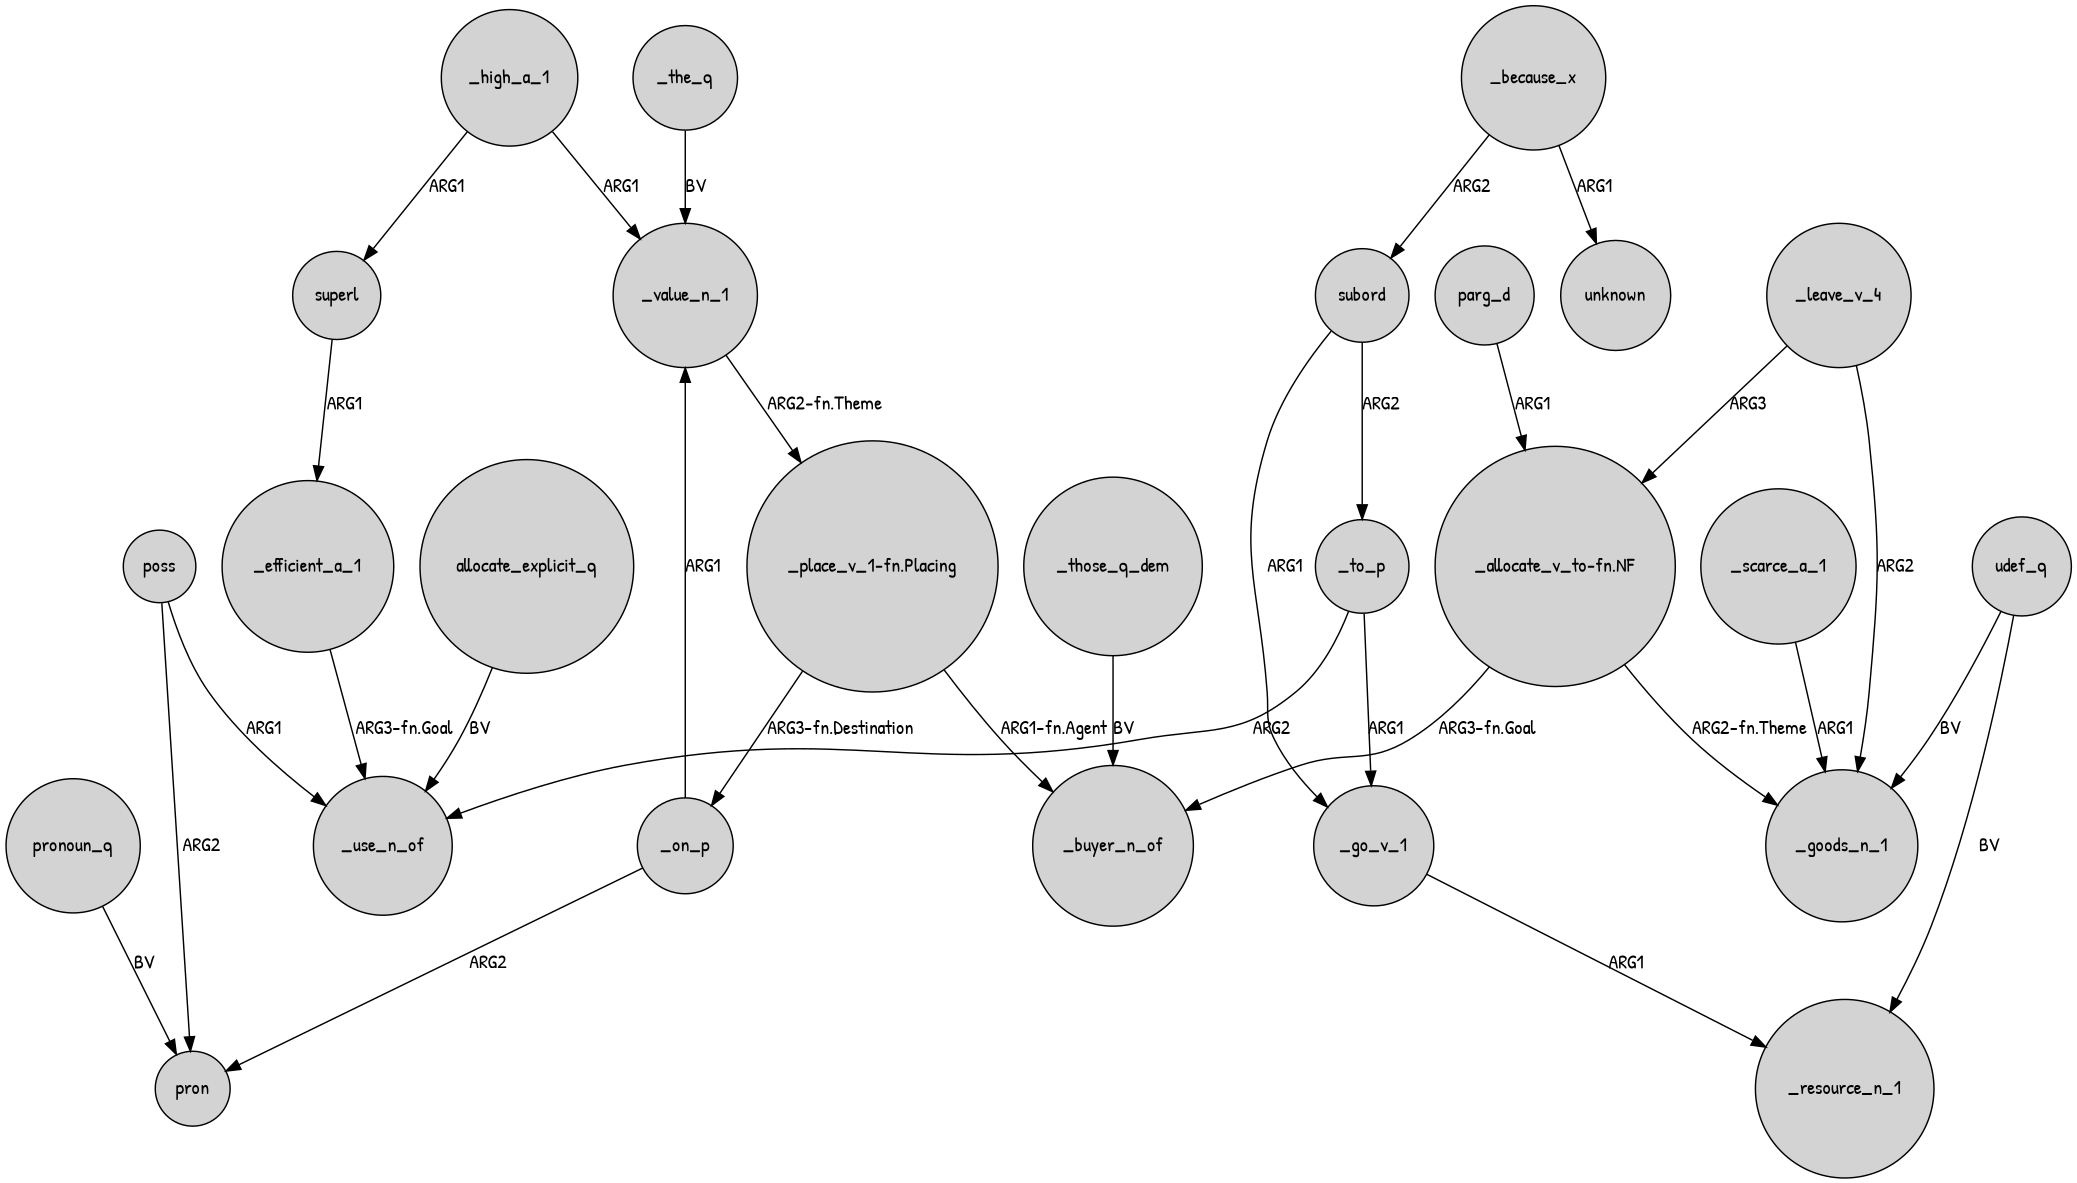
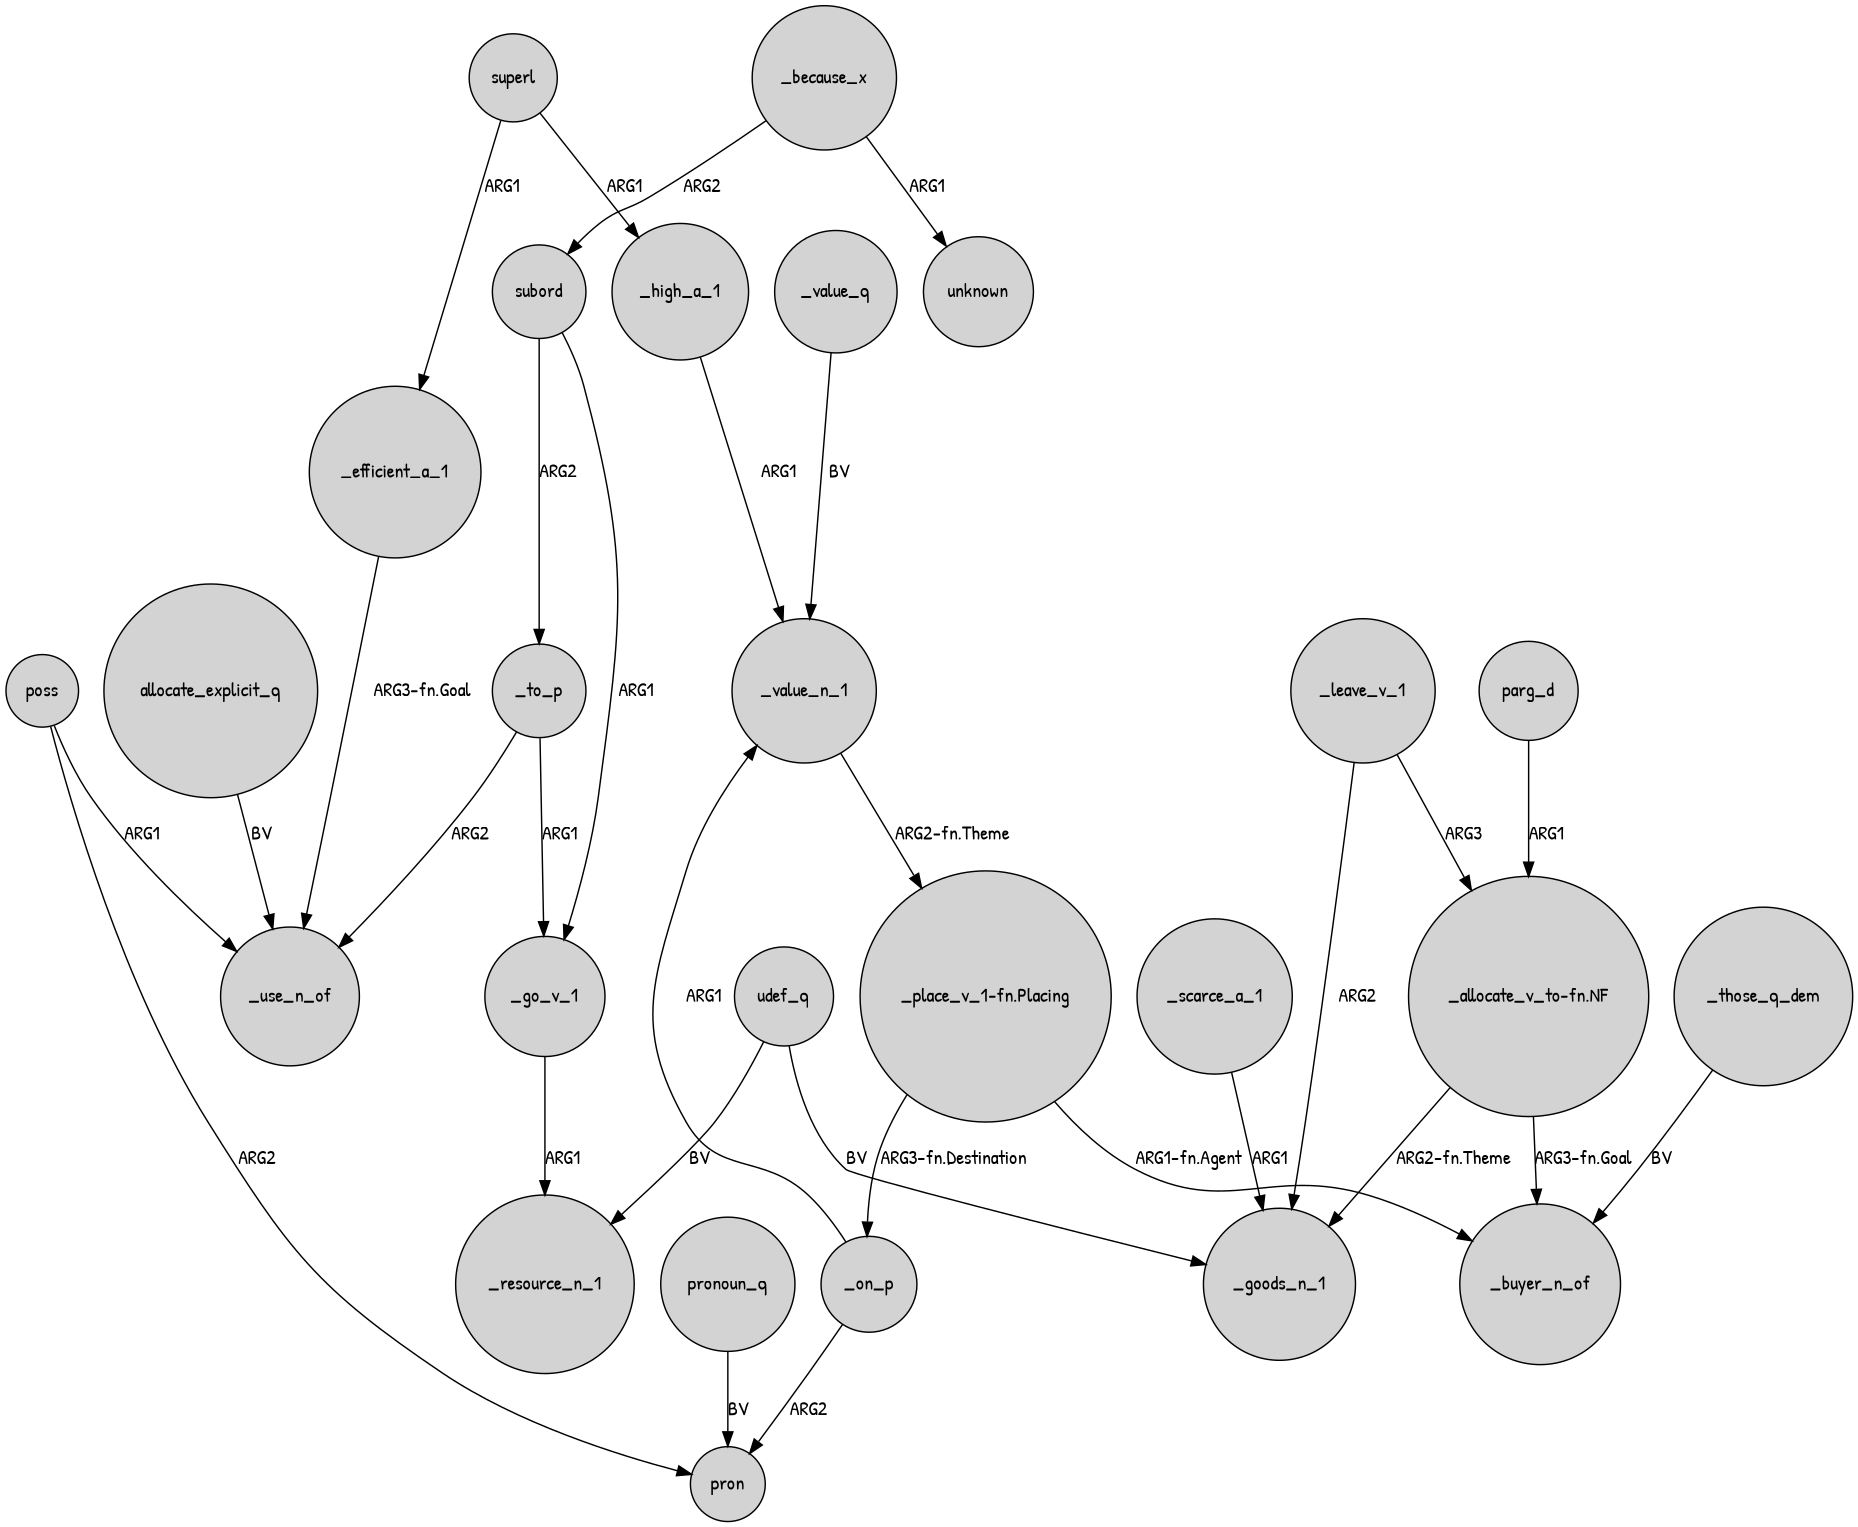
node "_the_q": label "_the_q" -> "_value_q"
edge "_high_a_1" -> "superl": reversed
node "_leave_v_4": label "_leave_v_4" -> "_leave_v_1"
